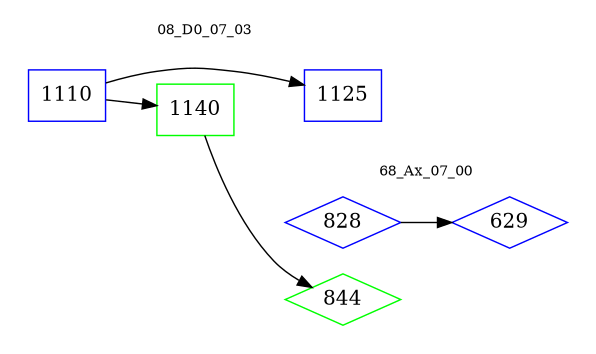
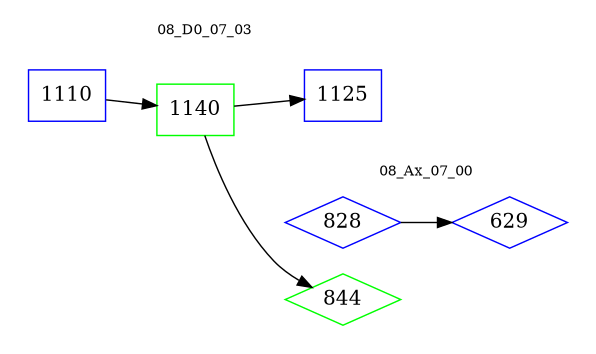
edge "1110" -> "1125": now "1140" -> "1125"
cluster "68_Ax_07_00": label "68_Ax_07_00" -> "08_Ax_07_00"
